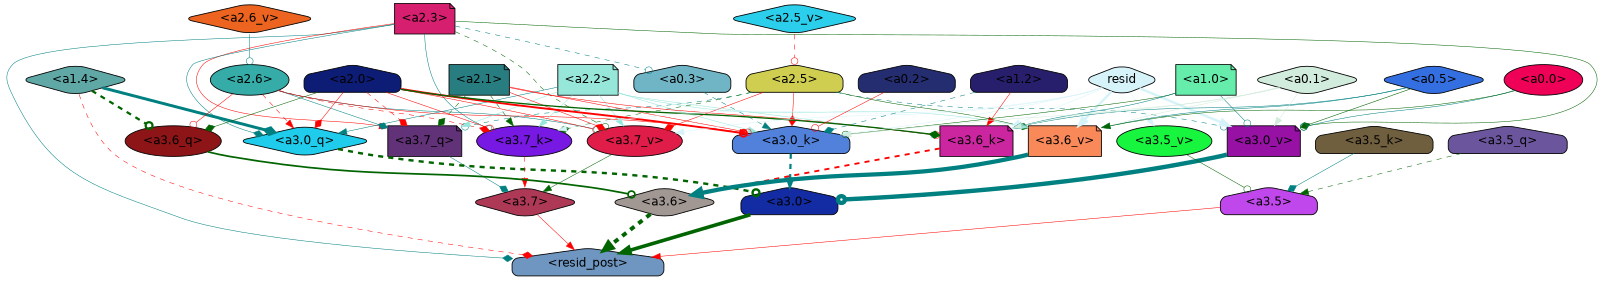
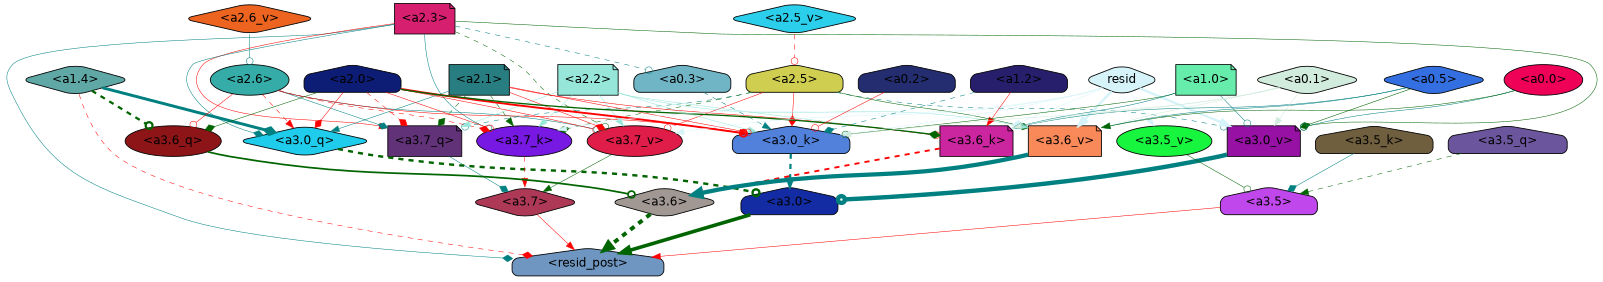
edge "<a2.5>" -> "<a3.7_v>": arrowhead diamond -> odot
edge "<a2.2>" -> "<a3.0_q>": now "<a2.1>" -> "<a3.0_q>"
